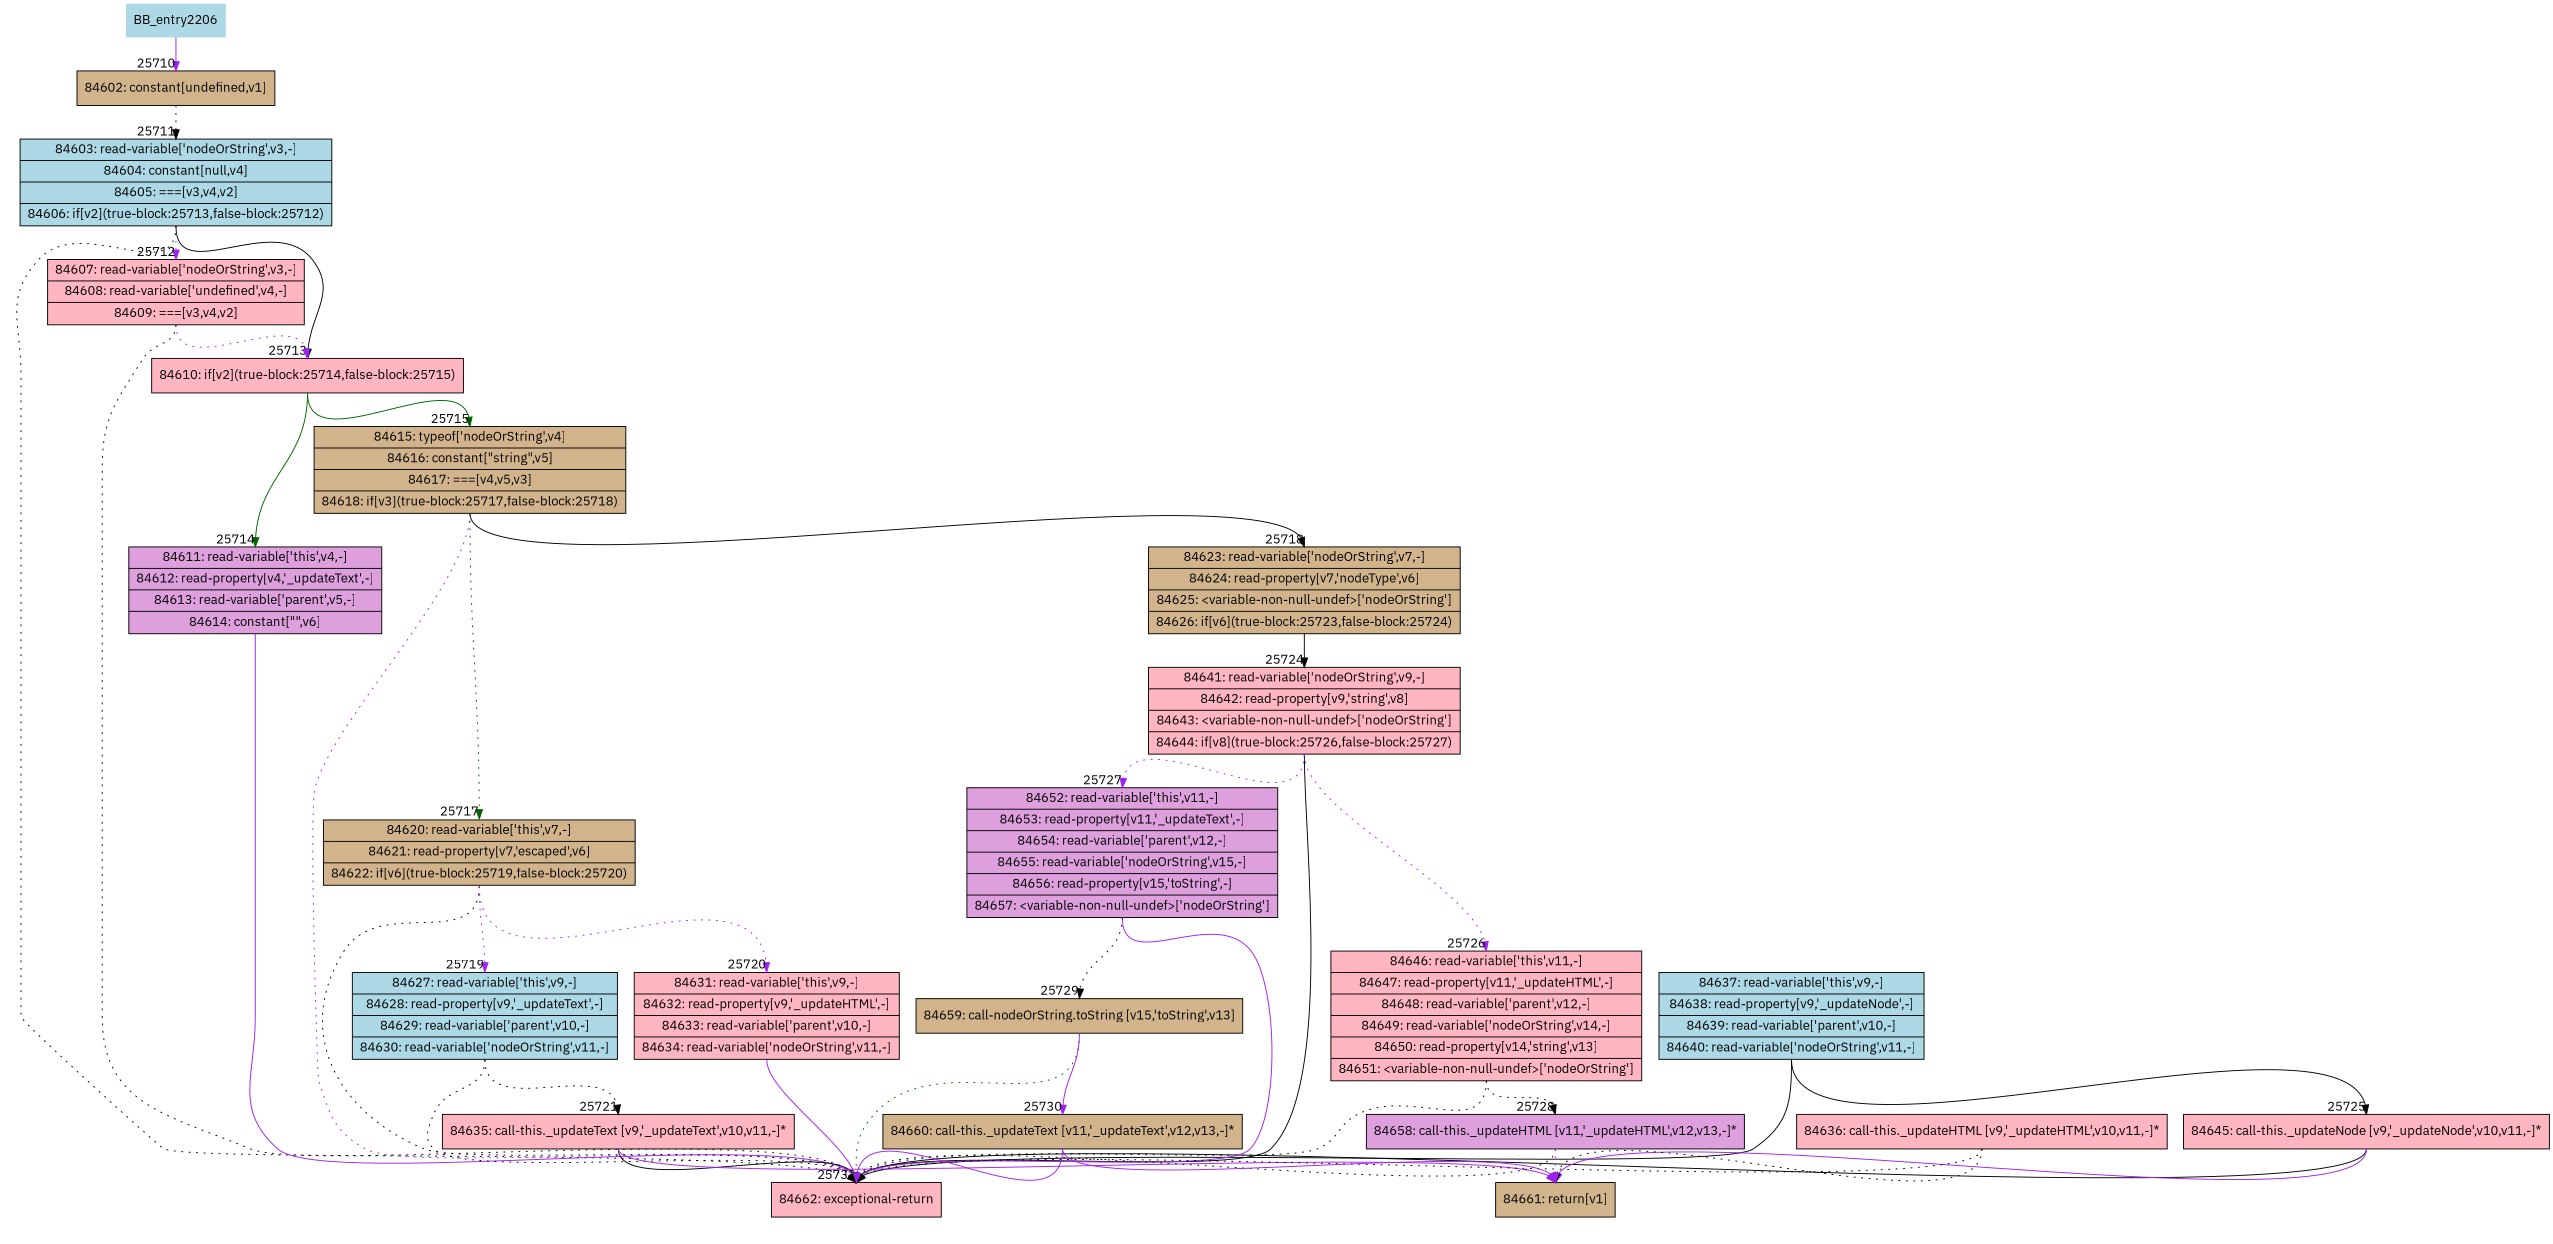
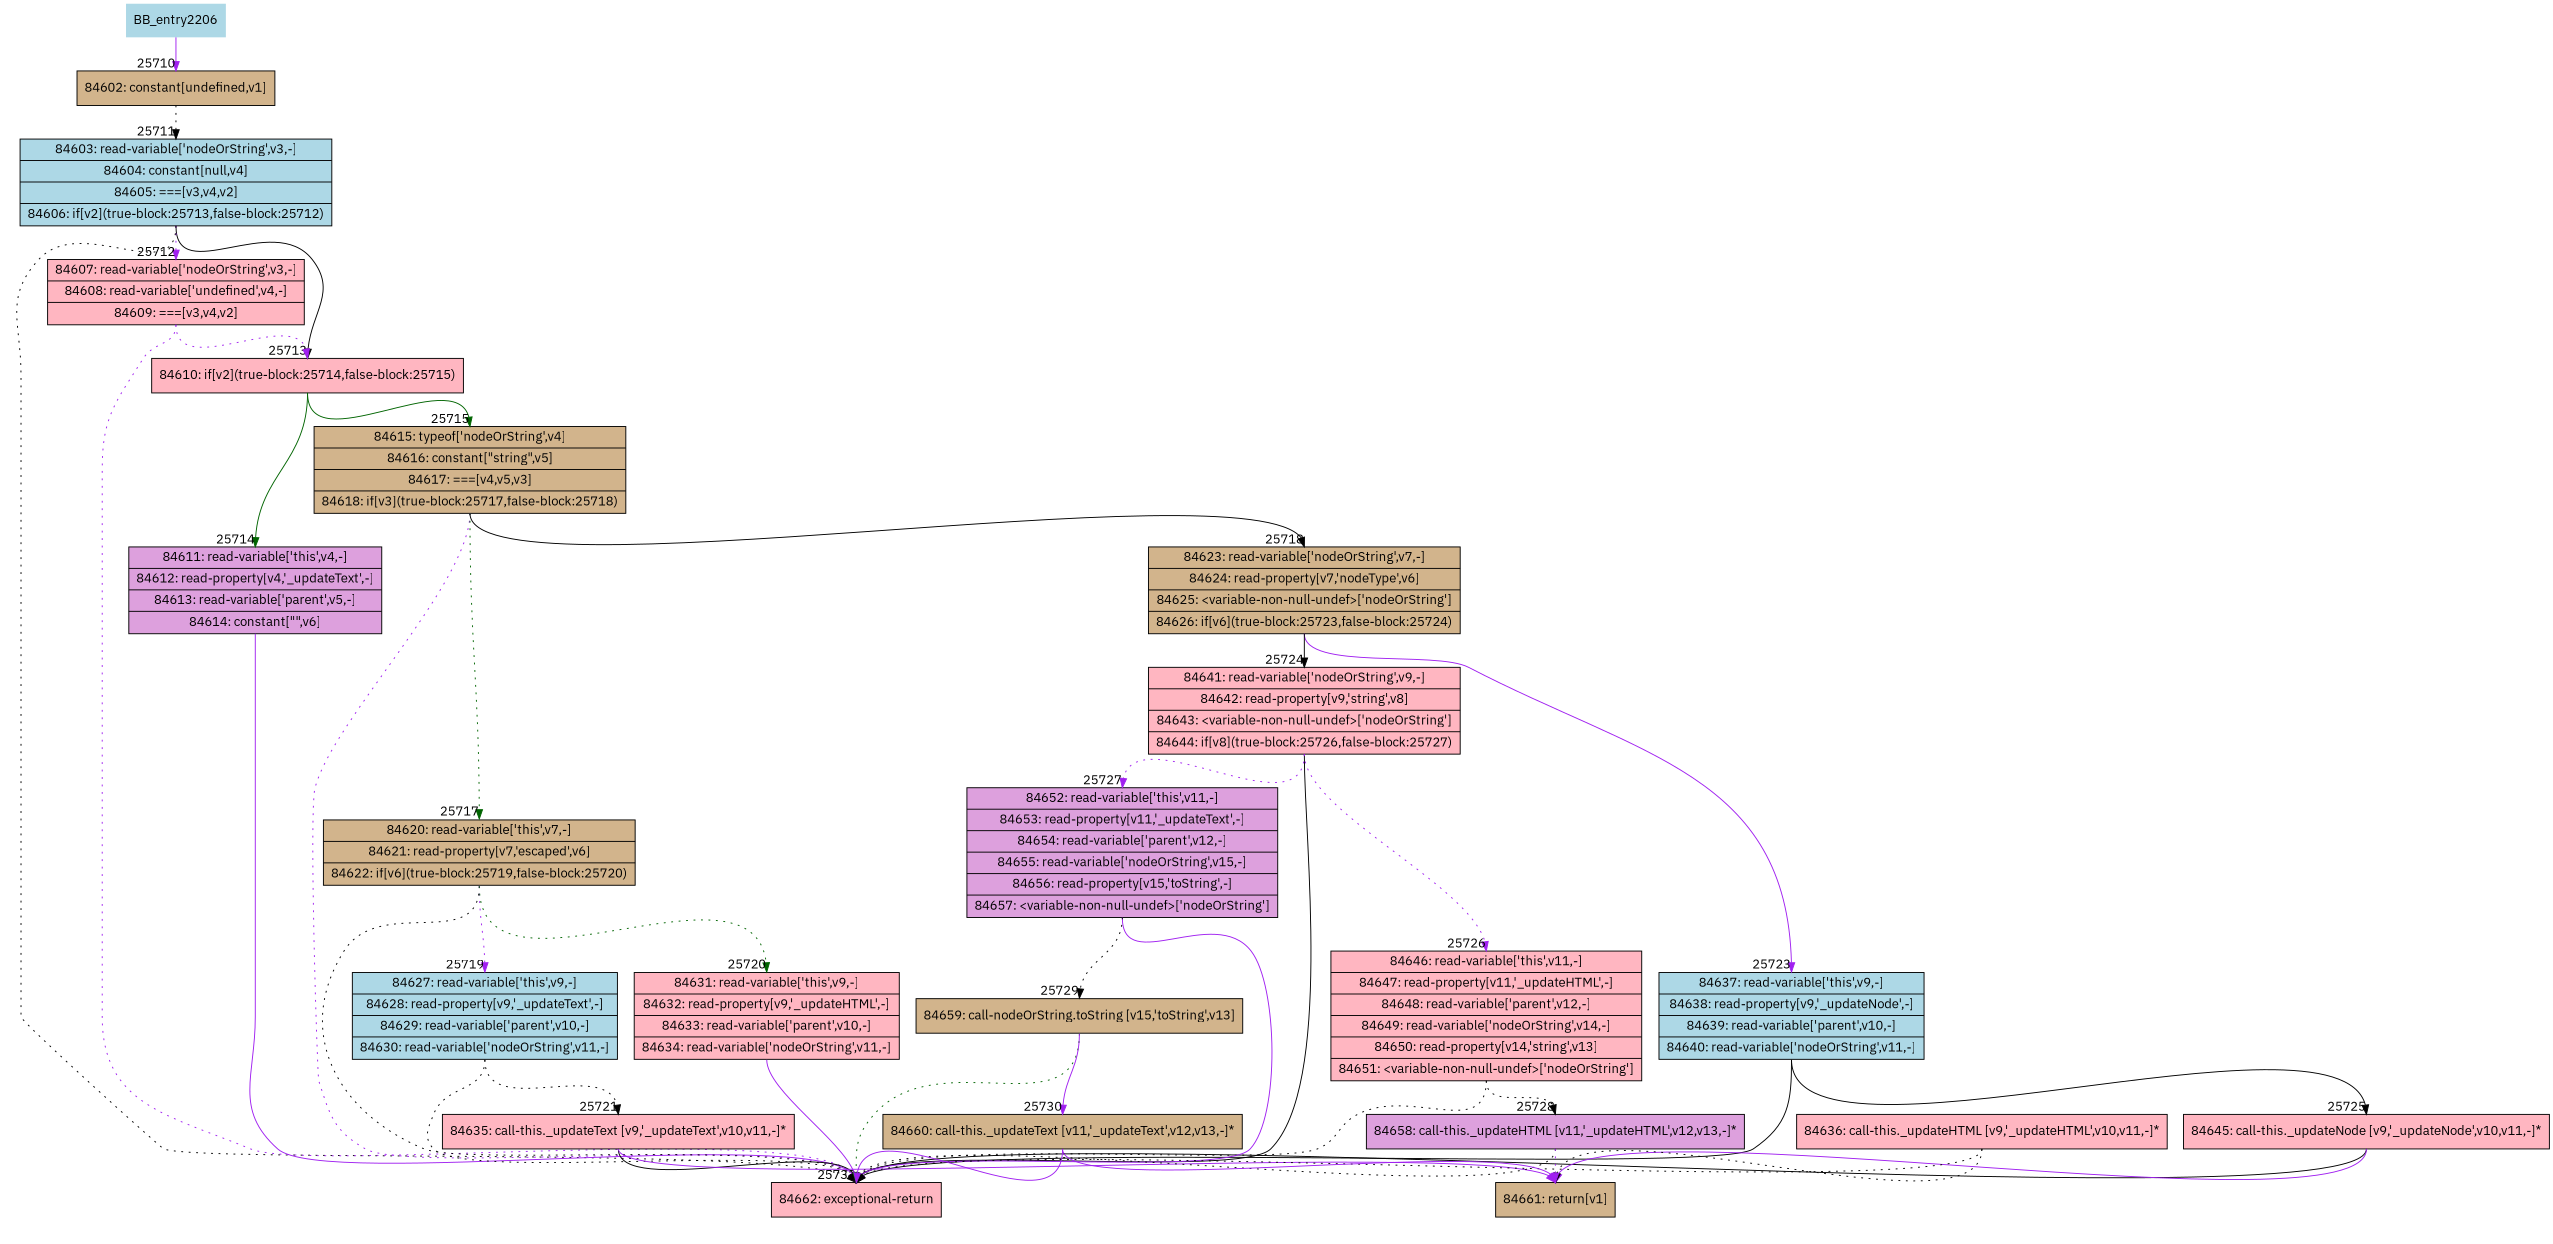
edge "84623: read-variable['nodeOrString',v7,-]" -> "84637: read-variable['this',v9,-]": added
edge "84620: read-variable['this',v7,-]" -> "84631: read-variable['this',v9,-]": color purple -> darkgreen
edge "84607: read-variable['nodeOrString',v3,-]" -> "84662: exceptional-return": color black -> purple
